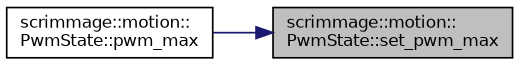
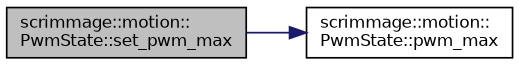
edge "scrimmage::motion:: PwmState::pwm_max" -> "scrimmage::motion:: PwmState::set_pwm_max": reversed
